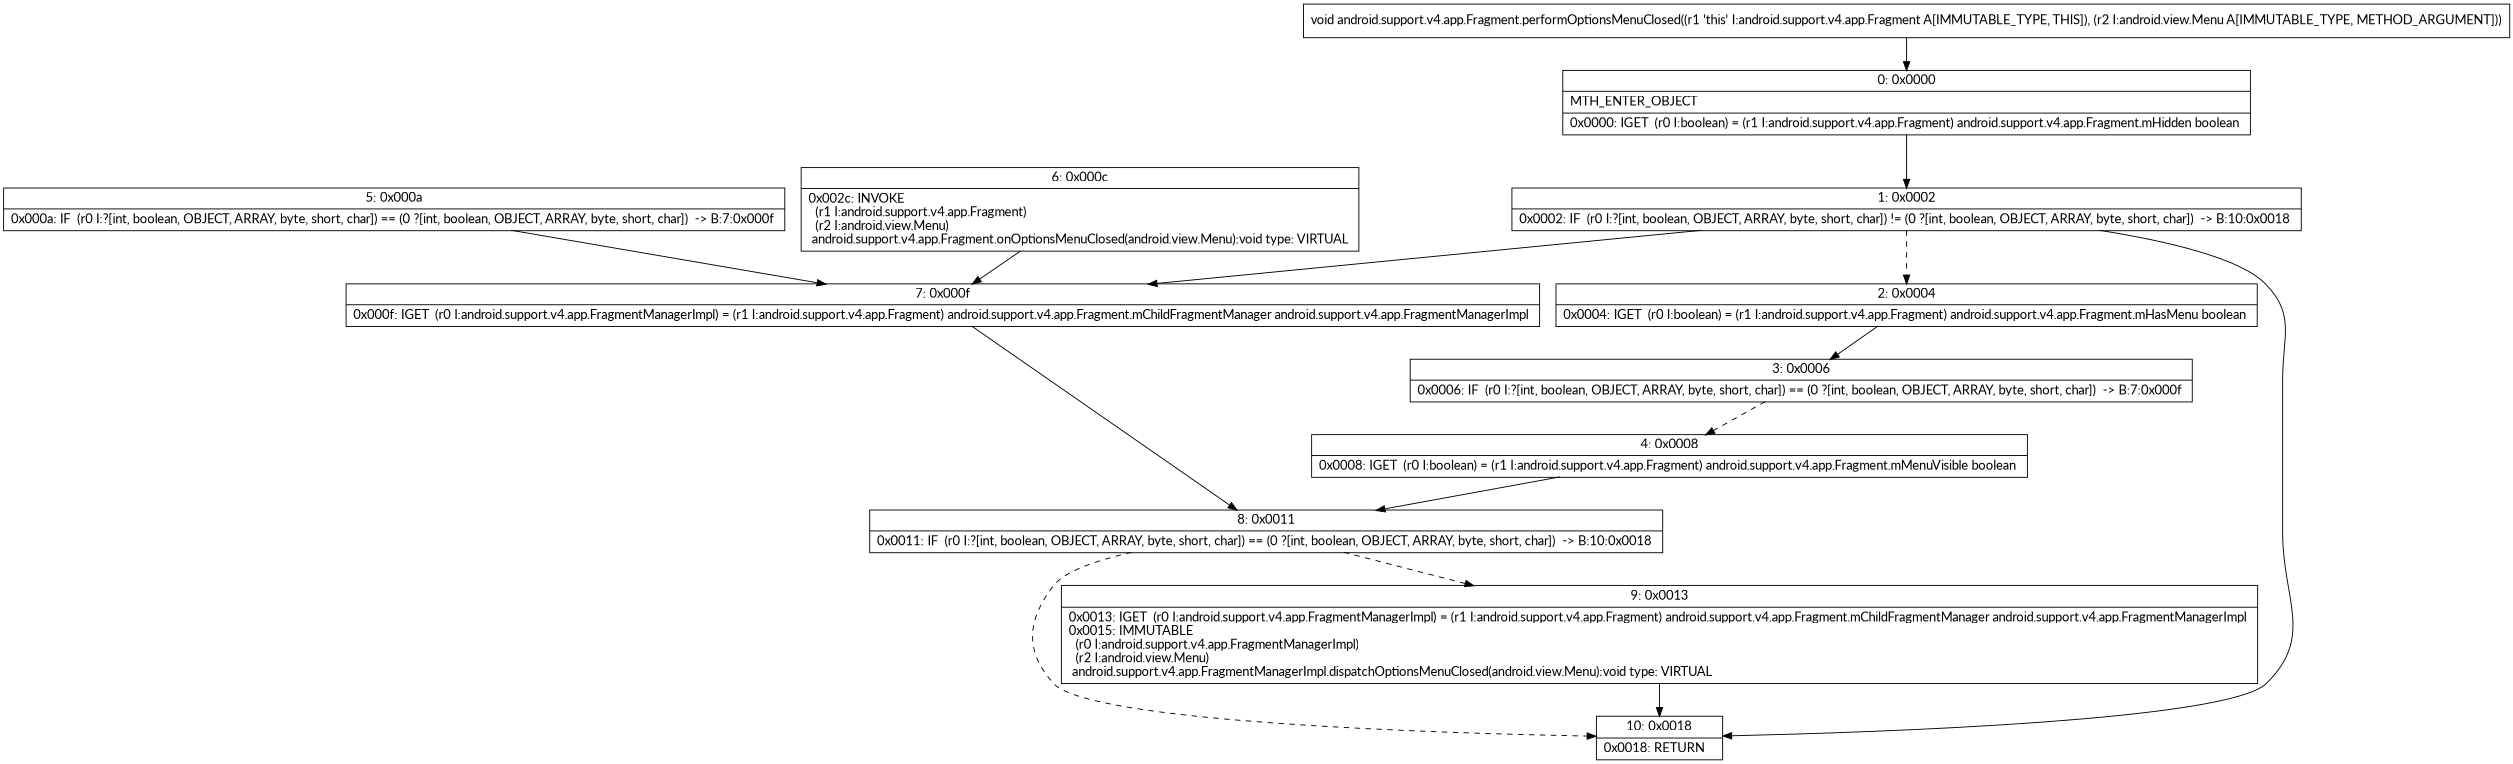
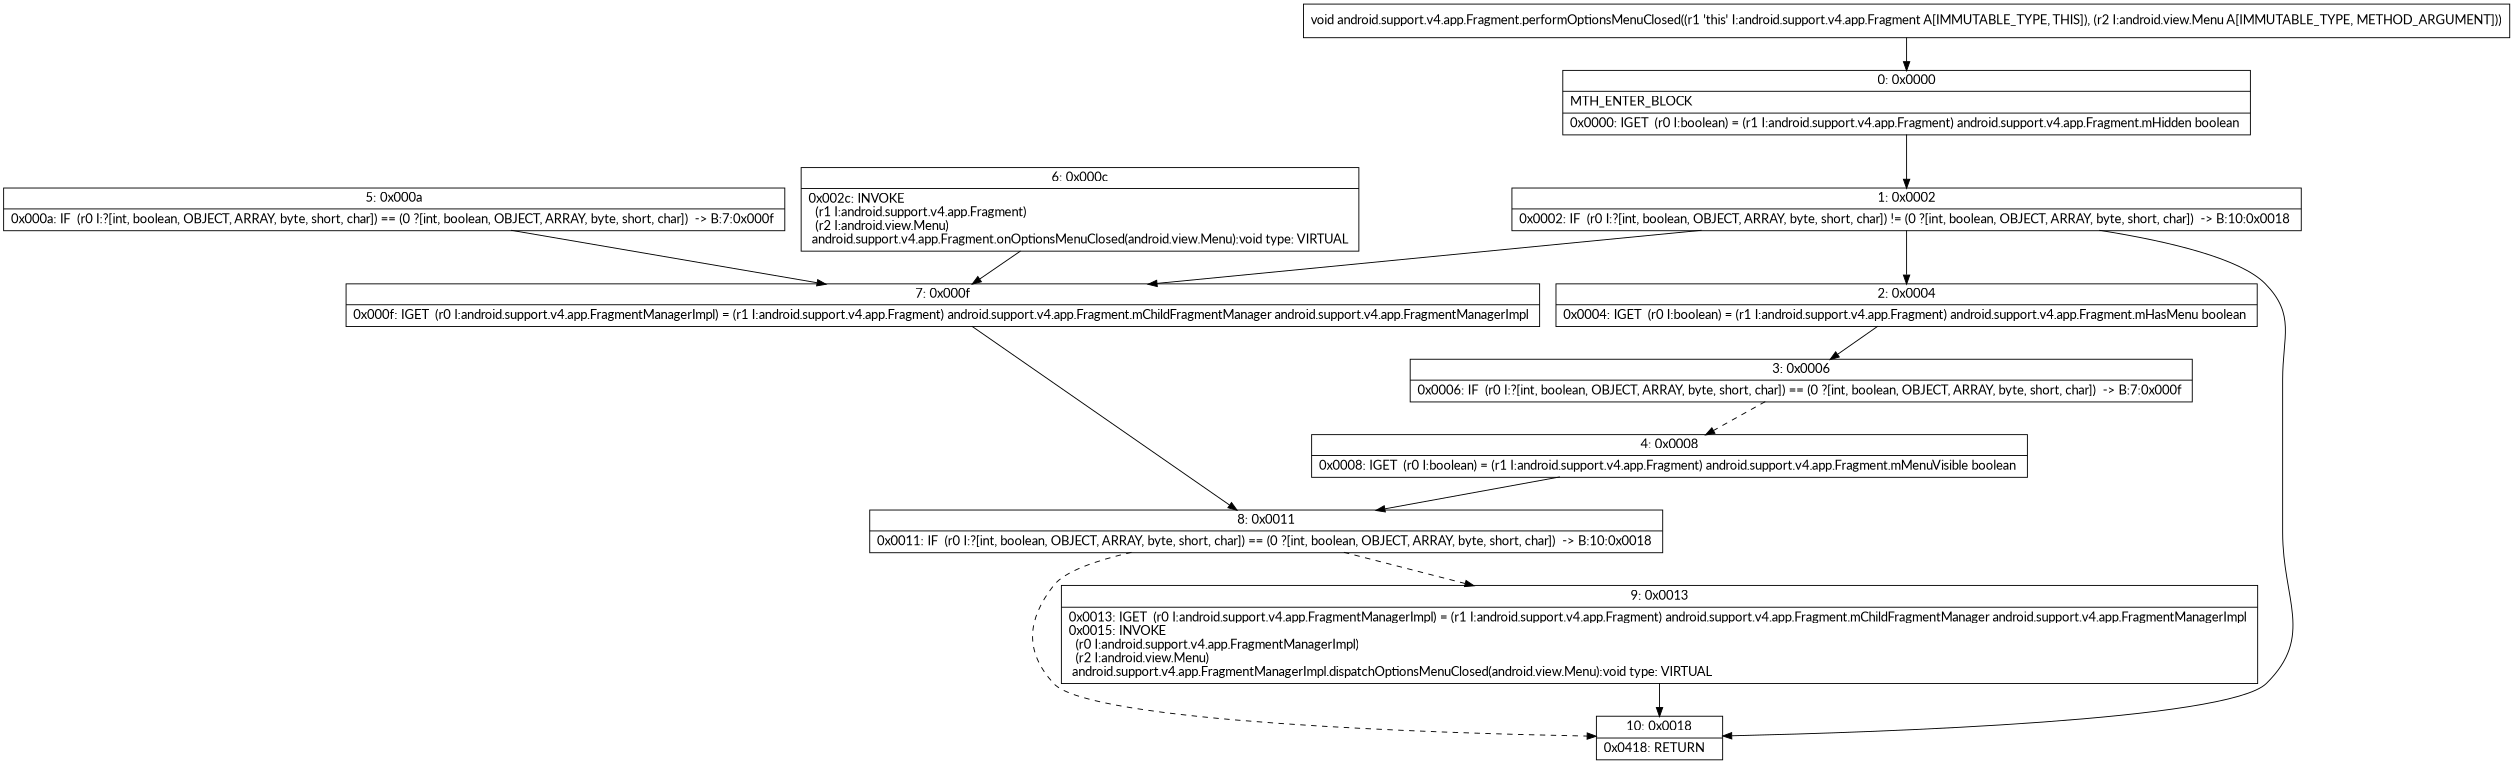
node "0: 0x0000": text "MTH_ENTER_OBJECT" -> "MTH_ENTER_BLOCK"
edge "1: 0x0002" -> "2: 0x0004": style dashed -> solid
node "9: 0x0013": text "0x0015: IMMUTABLE" -> "0x0015: INVOKE"
node "10: 0x0018": text "0x0018: RETURN" -> "0x0418: RETURN"
